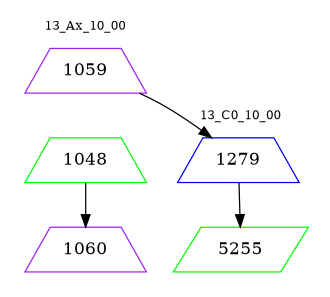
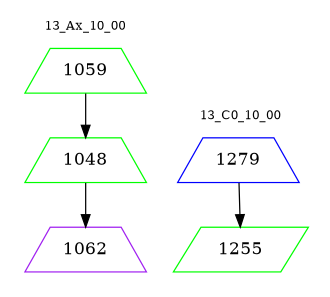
node "1059": color purple -> green
edge "1059" -> "1279": now "1059" -> "1048"
node "1060": label "1060" -> "1062"
node "5255": label "5255" -> "1255"
